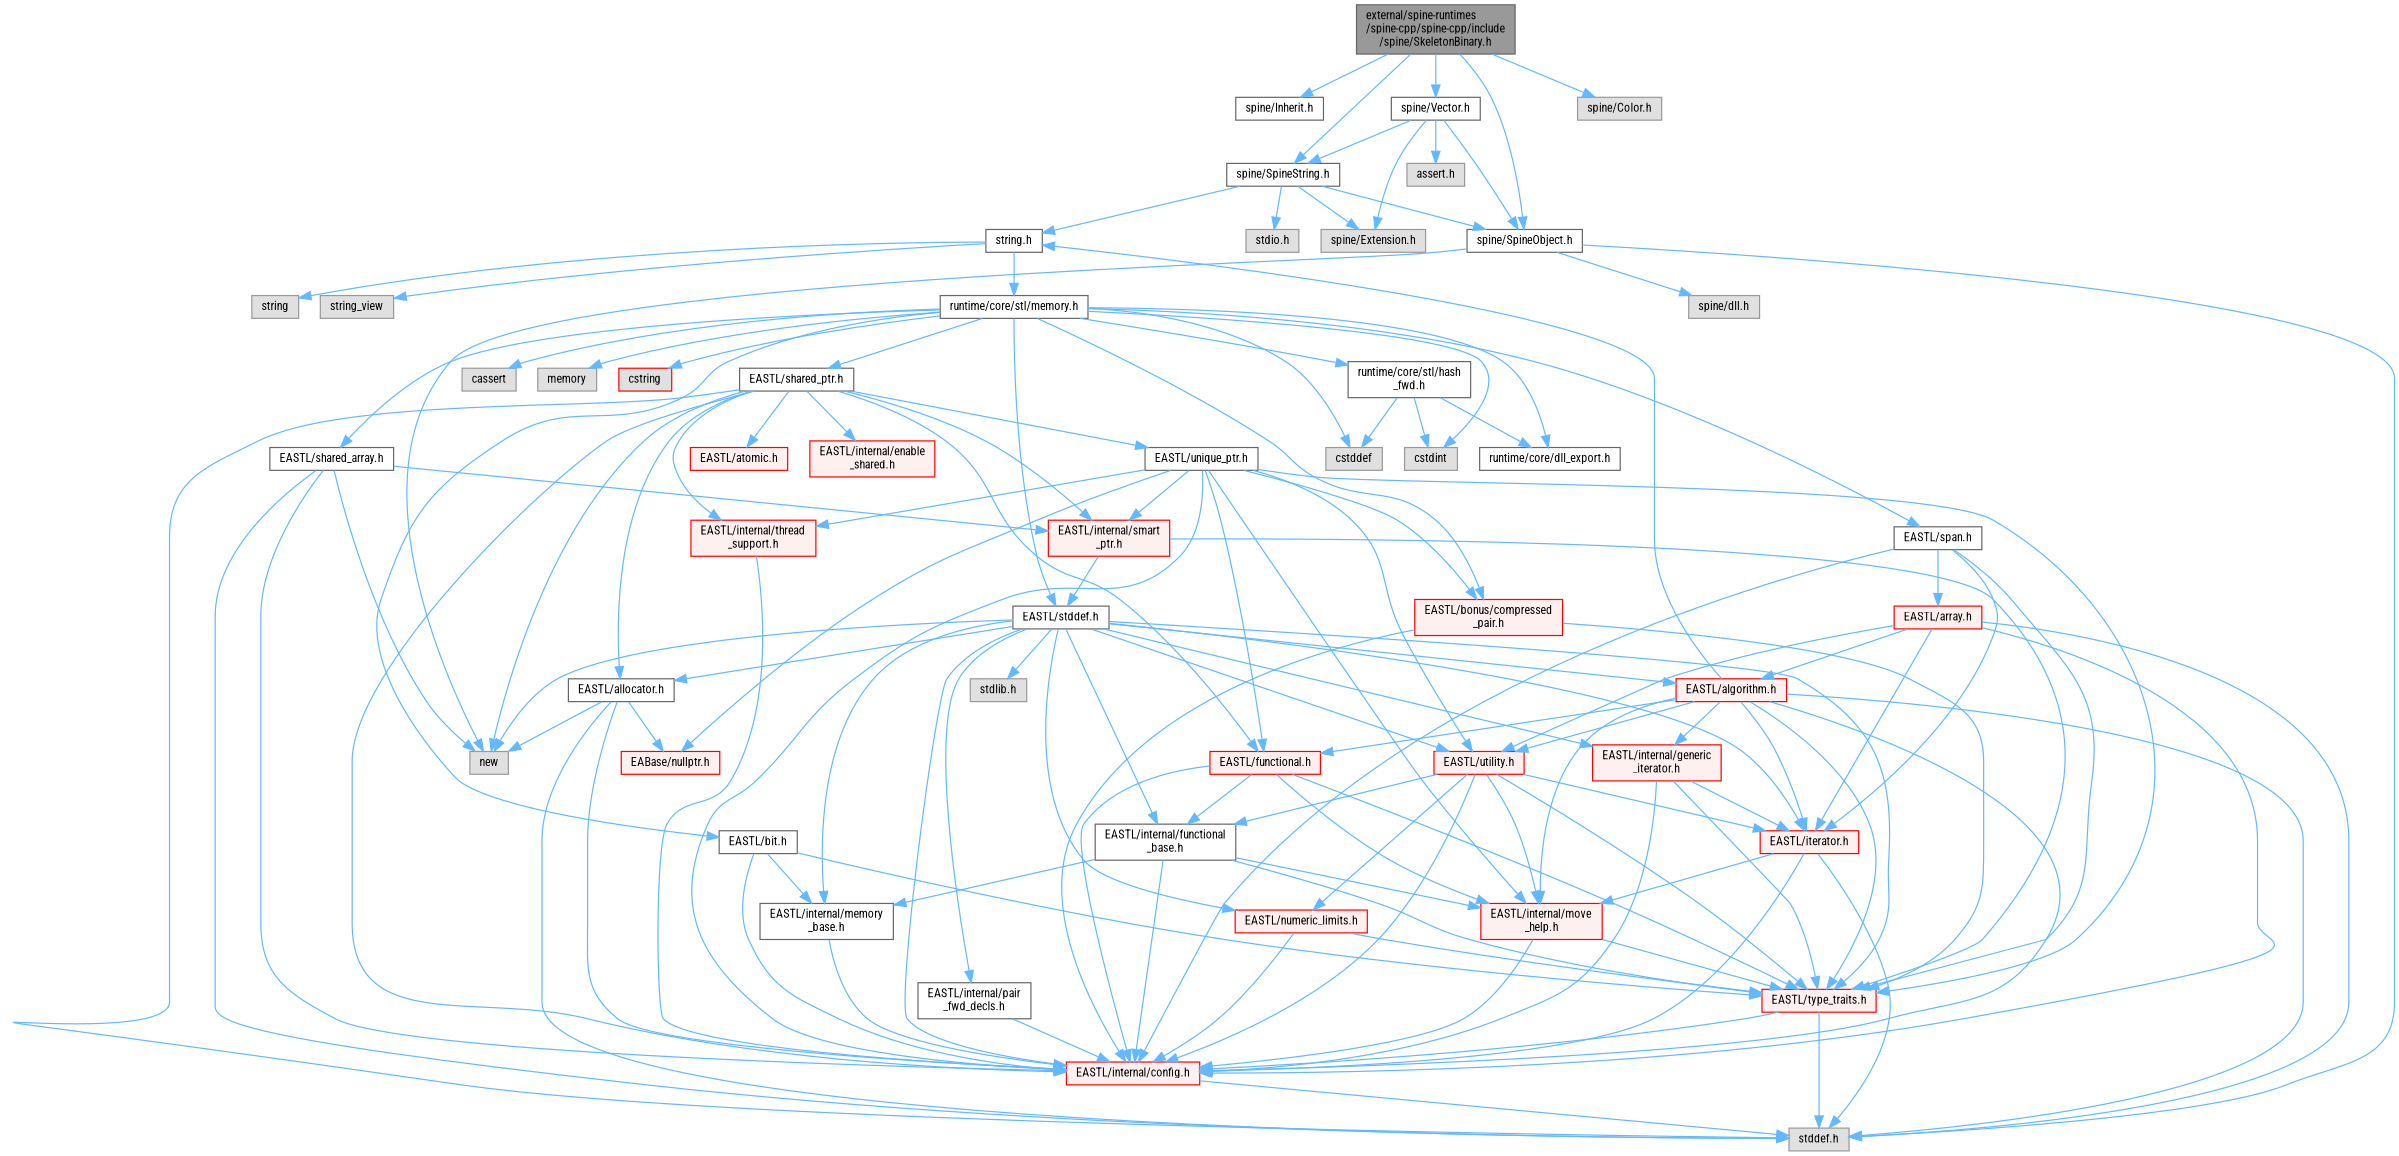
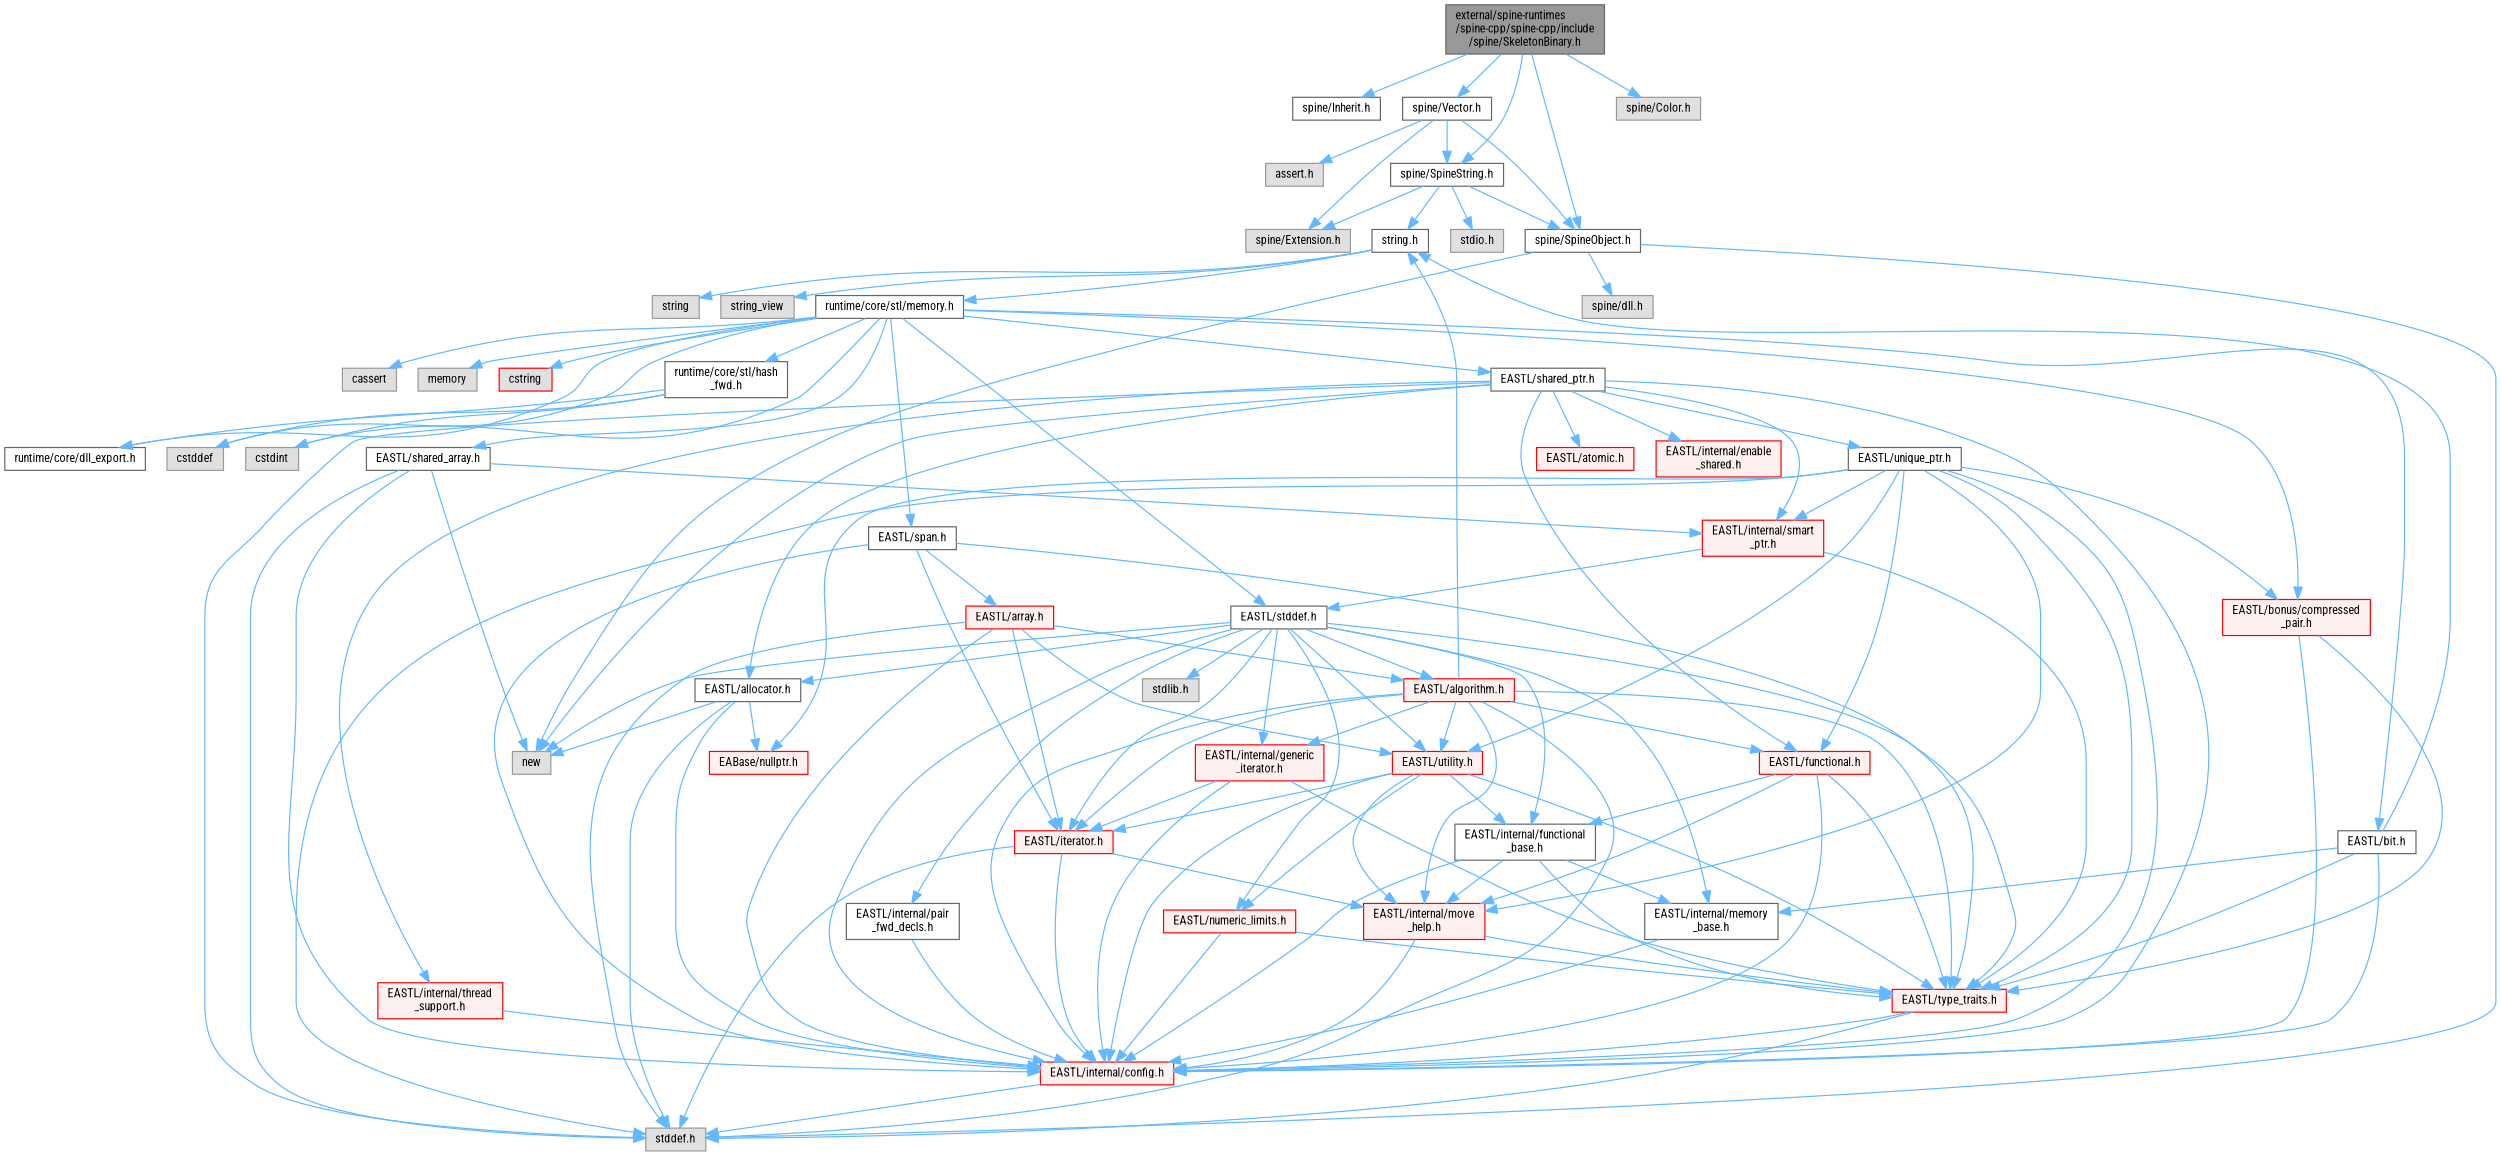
edge "EASTL/bit.h" -> "string.h": added
edge "EASTL/unique_ptr.h" -> "EASTL/internal/thread _support.h": now "EASTL/unique_ptr.h" -> "stddef.h"
